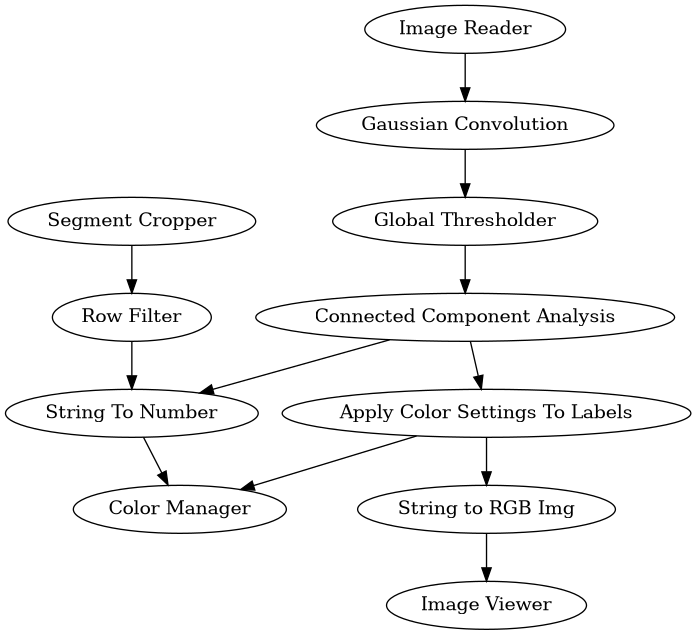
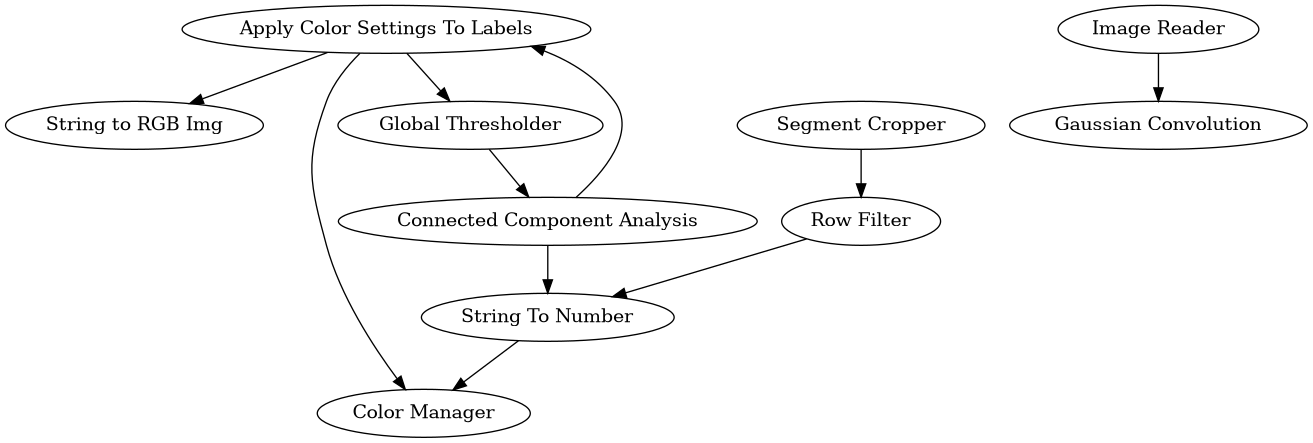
edge "Gaussian Convolution" -> "Global Thresholder": now "Apply Color Settings To Labels" -> "Global Thresholder"
node "Image Viewer": removed
